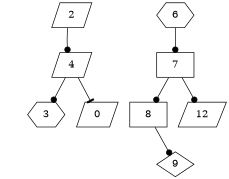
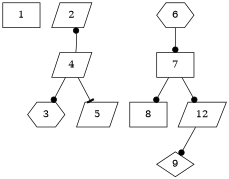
node "1": added
edge "2" -> "4": reversed
node "0": label "0" -> "5"
edge "8" -> "9": now "12" -> "9"
